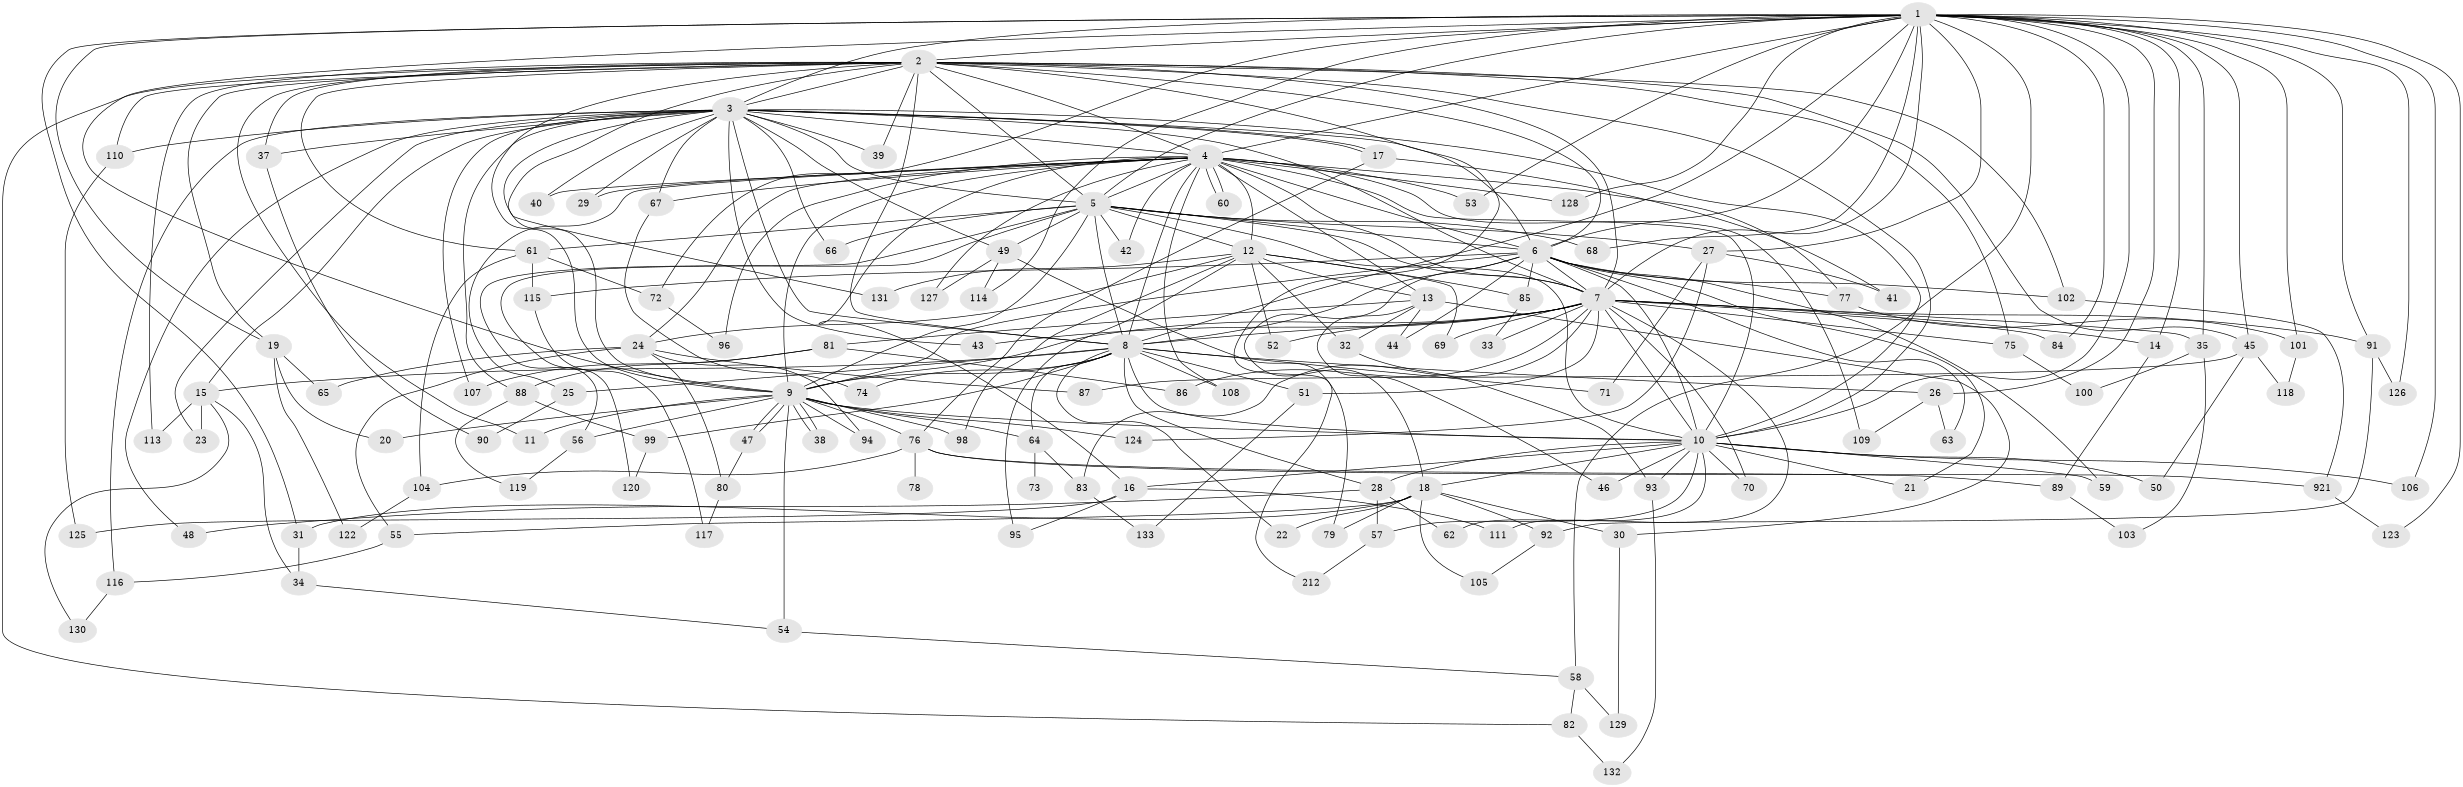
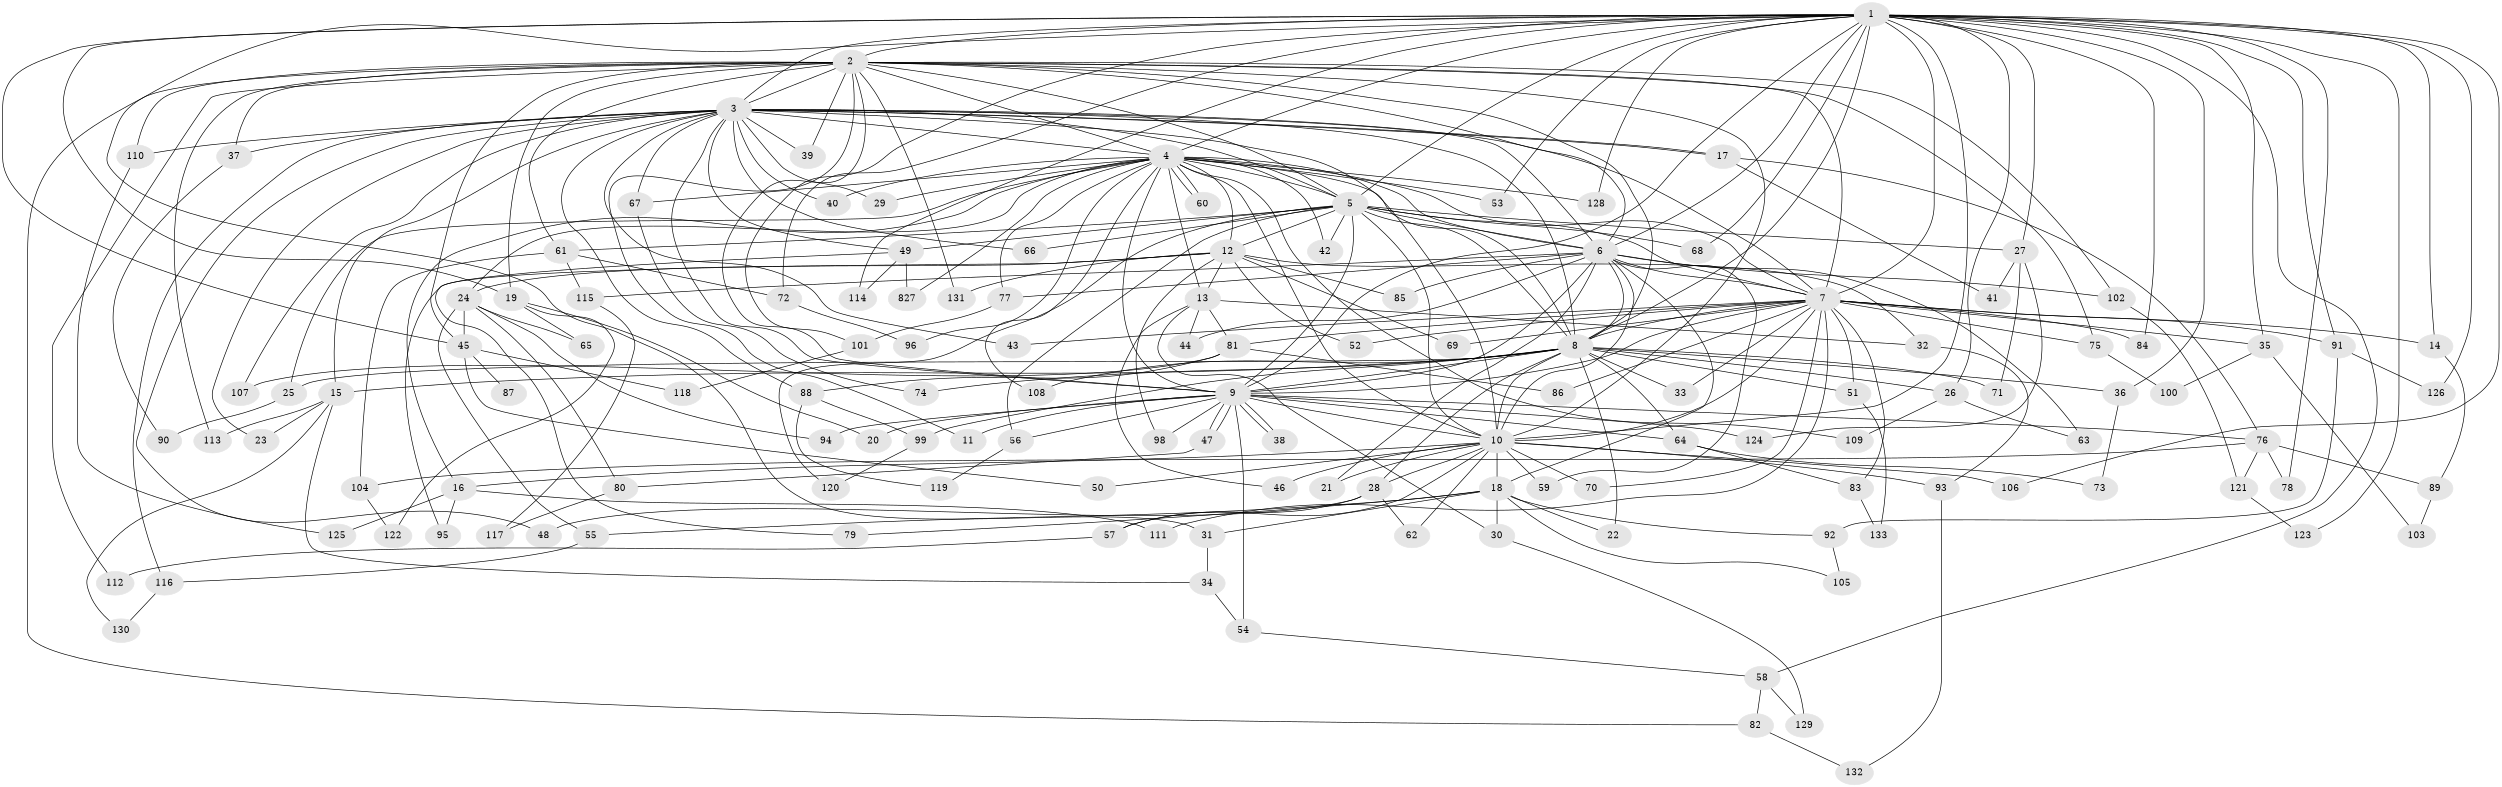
edge "1" -- "78": added
node "127": label "127" -> "827"
edge "7" -- "81": added
edge "85" -- "33": now "8" -- "33"
edge "24" -- "87": now "24" -- "45"
node "36": added
node "921": label "921" -> "121"
node "212": label "212" -> "112"
